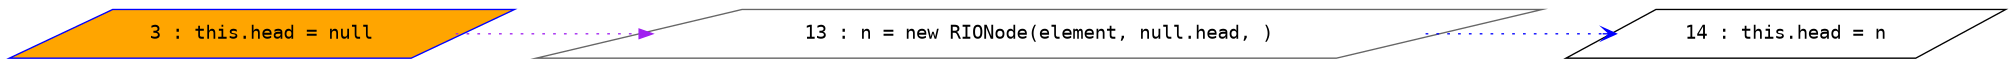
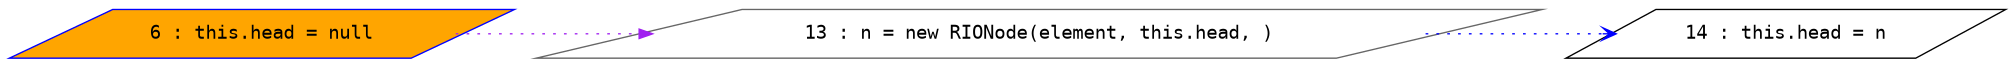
node "3 : this.head = null": label "3 : this.head = null" -> "6 : this.head = null"
node "13 : n = new RIONode(element, null.head, )": label "13 : n = new RIONode(element, null.head, )" -> "13 : n = new RIONode(element, this.head, )"
